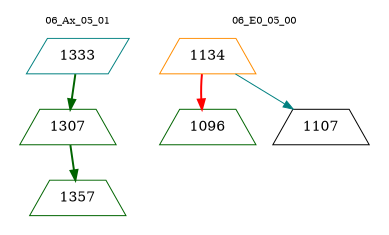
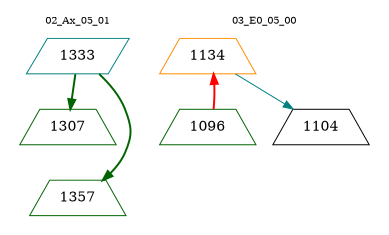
cluster "06_Ax_05_01": label "06_Ax_05_01" -> "02_Ax_05_01"
cluster "06_E0_05_00": label "06_E0_05_00" -> "03_E0_05_00"
edge "1134" -> "1096": reversed
node "1107": label "1107" -> "1104"
edge "1307" -> "1357": now "1333" -> "1357"
